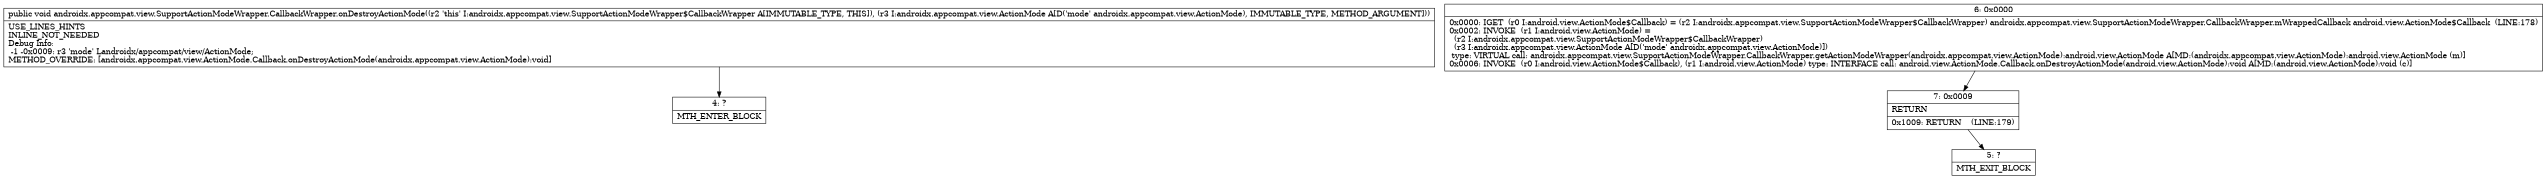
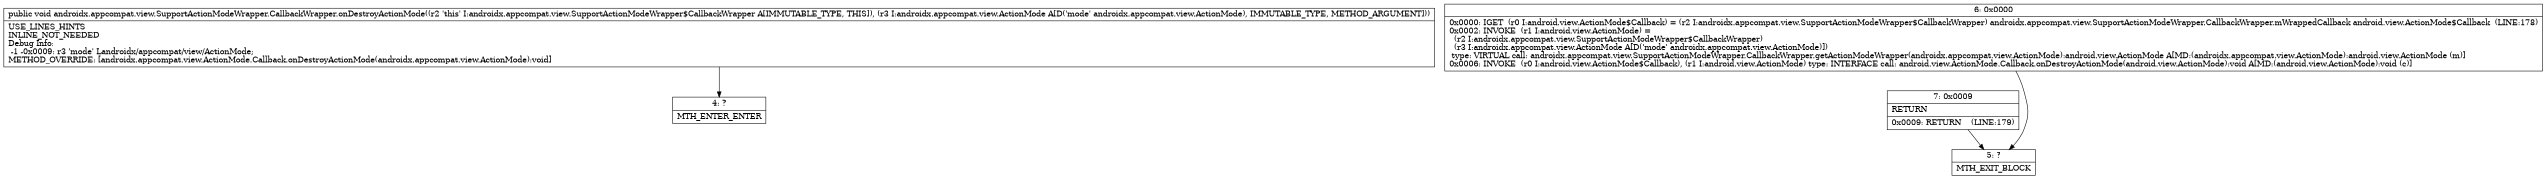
edge "6: 0x0000" -> "7: 0x0009": now "6: 0x0000" -> "5: ?"
node "4: ?": text "MTH_ENTER_BLOCK" -> "MTH_ENTER_ENTER"
node "7: 0x0009": text "0x1009: RETURN    (LINE:179)" -> "0x0009: RETURN    (LINE:179)"
